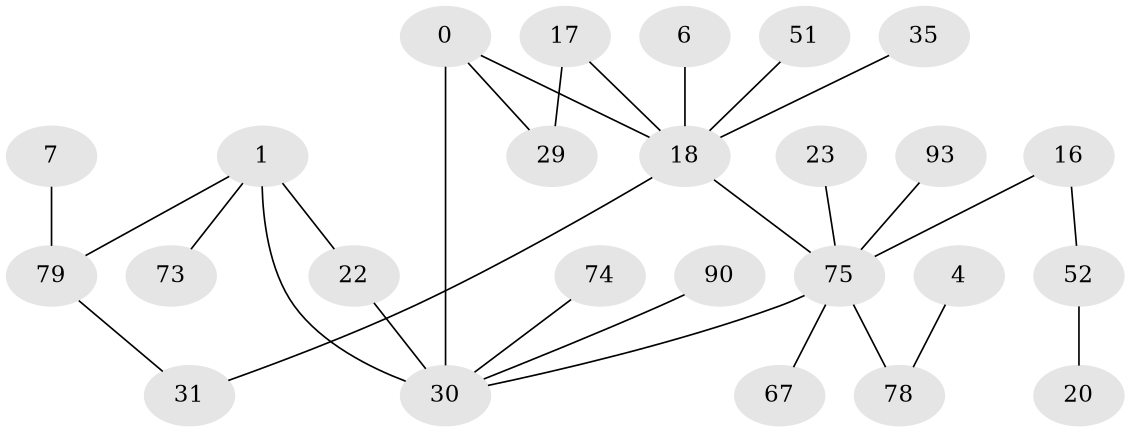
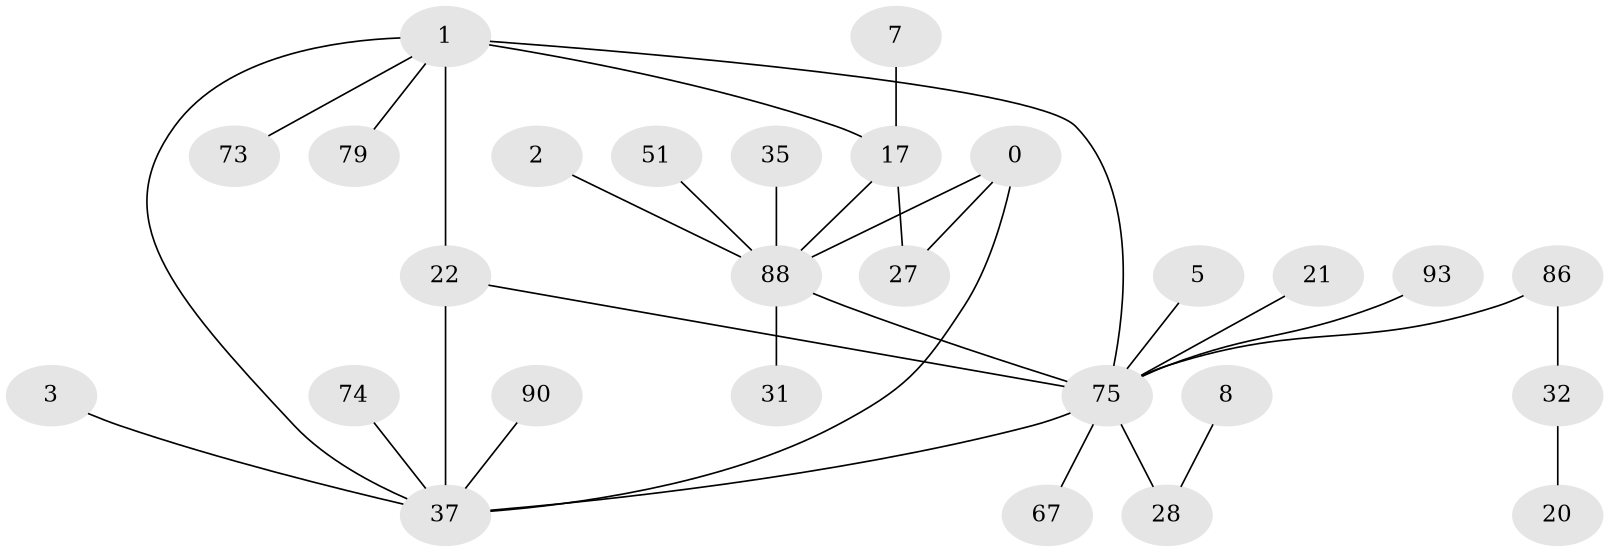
node "6": label "6" -> "2"
edge "1" -- "17": added
edge "1" -- "75": added
node "29": label "29" -> "27"
node "18": label "18" -> "88"
node "23": label "23" -> "21"
node "16": label "16" -> "86"
edge "7" -- "79": now "7" -- "17"
node "4": label "4" -> "8"
node "52": label "52" -> "32"
node "5": added
edge "22" -- "75": added
edge "79" -- "31": removed
node "3": added
node "30": label "30" -> "37"
node "78": label "78" -> "28"
